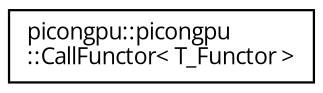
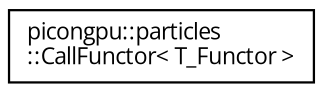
node "picongpu::picongpu ::CallFunctor< T_Functor >": label "picongpu::picongpu ::CallFunctor< T_Functor >" -> "picongpu::particles ::CallFunctor< T_Functor >"
